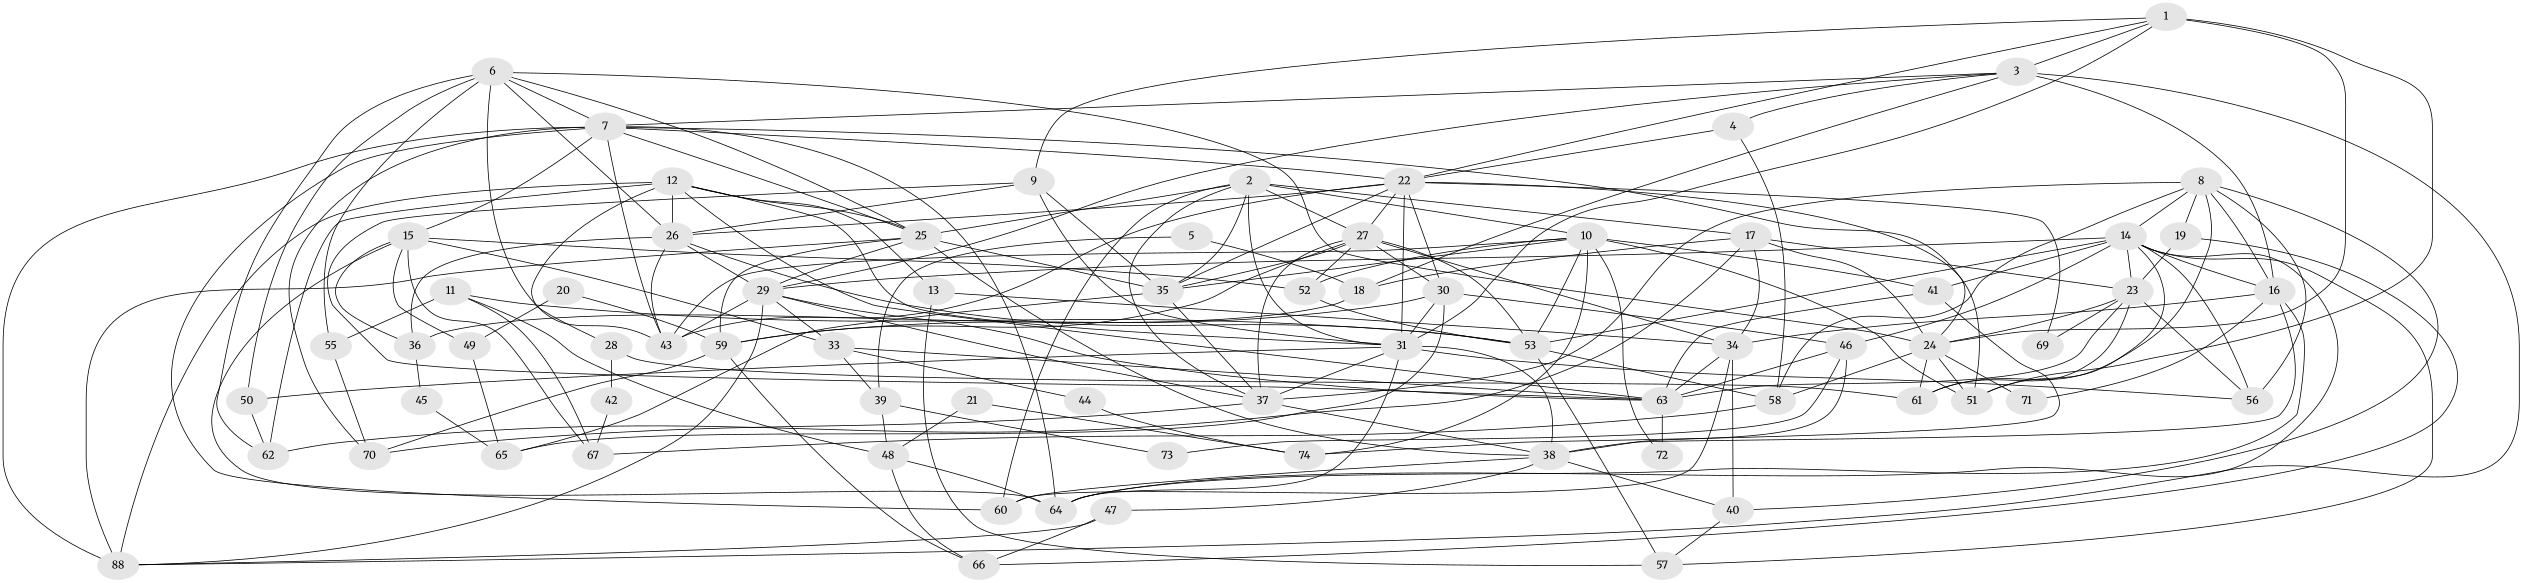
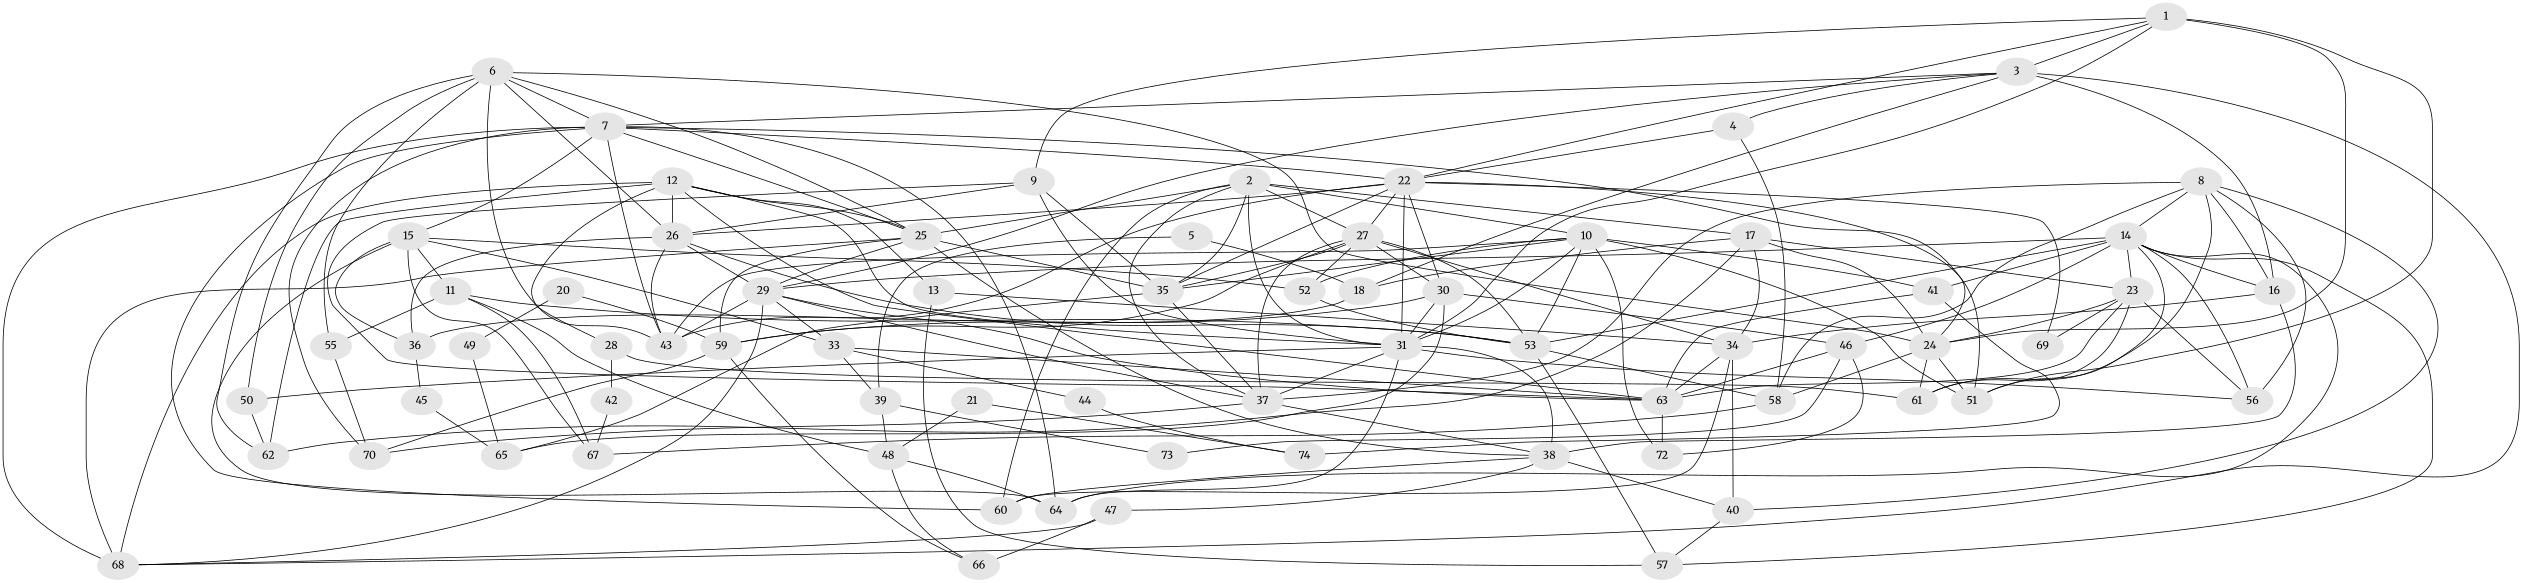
node "19": removed
edge "15" -- "49": now "15" -- "11"
node "71": removed
edge "10" -- "74": now "10" -- "31"
edge "46" -- "38": now "46" -- "72"
edge "16" -- "64": removed
node "88": label "88" -> "68"
